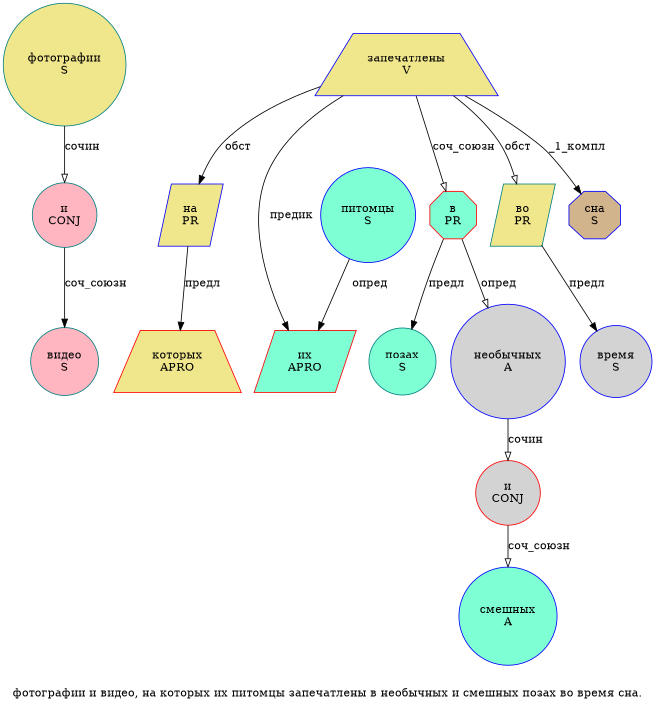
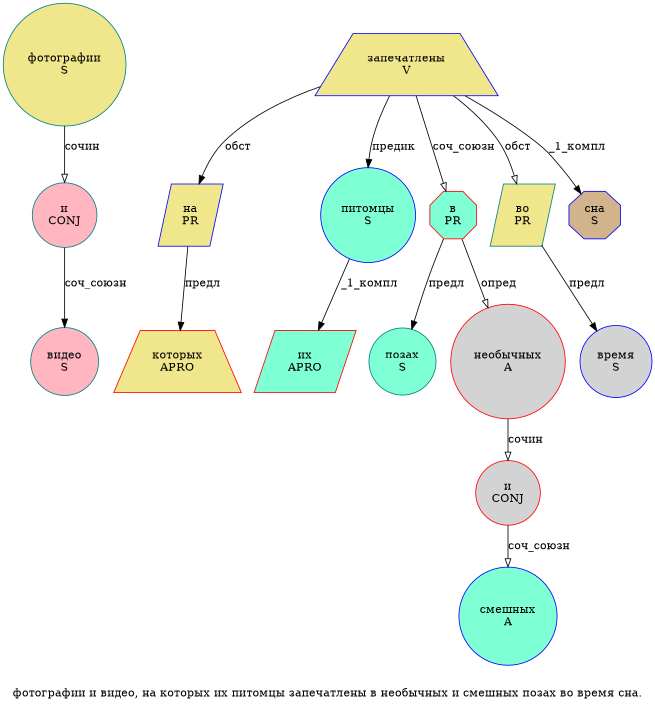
edge "запечатлены V" -> "их APRO": now "запечатлены V" -> "питомцы S"
edge "питомцы S" -> "их APRO": label "опред" -> "_1_компл"
node "необычных A": color blue -> red
